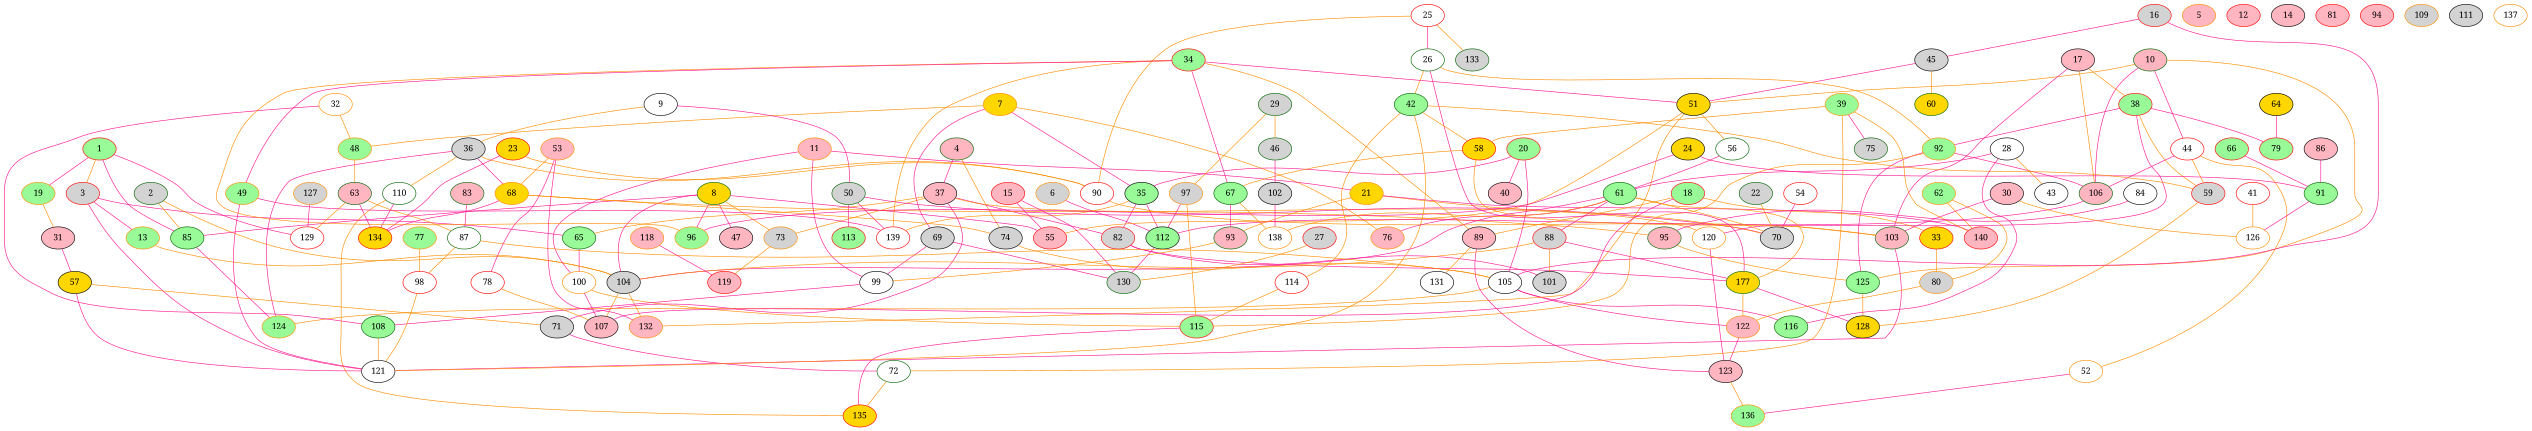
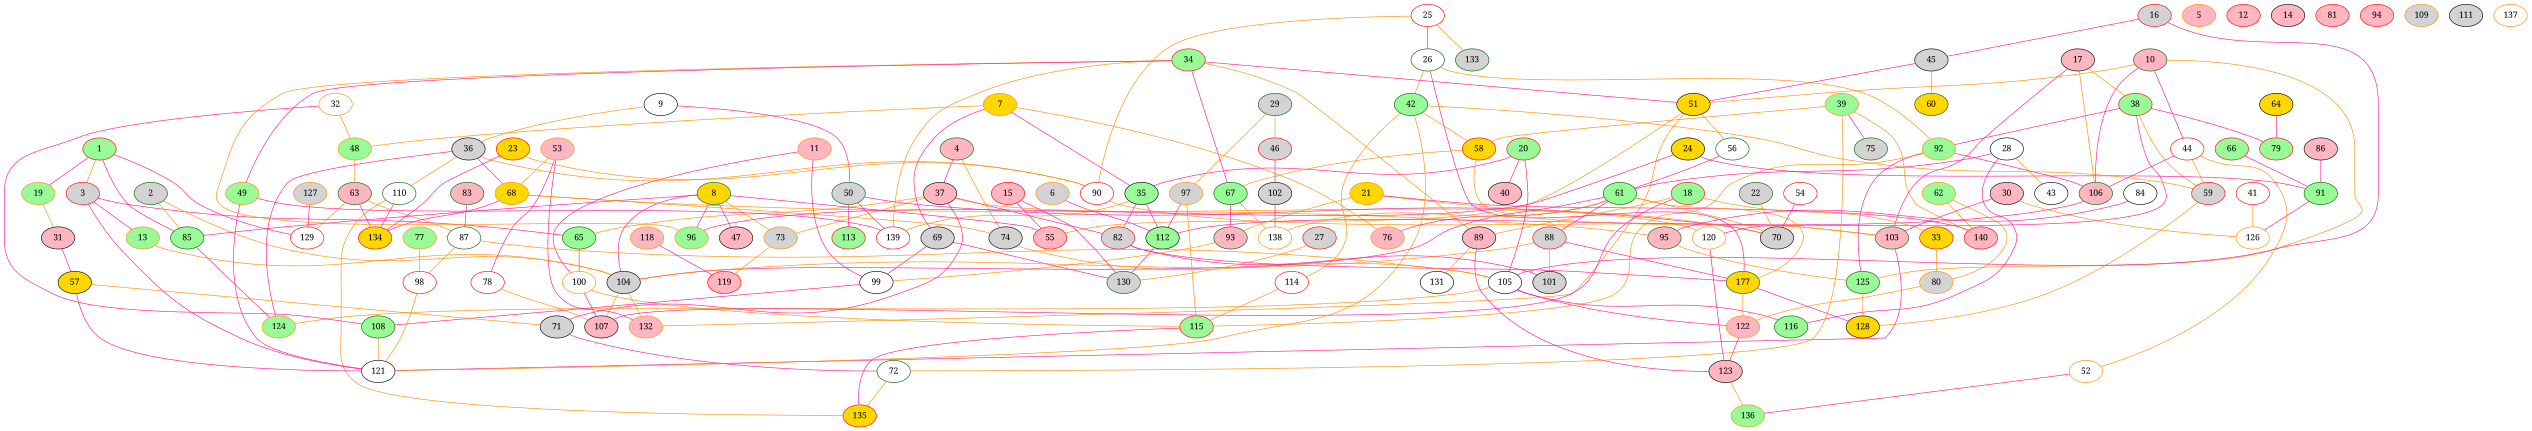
node "46": color darkgreen -> red
edge "11" -- "21": removed
